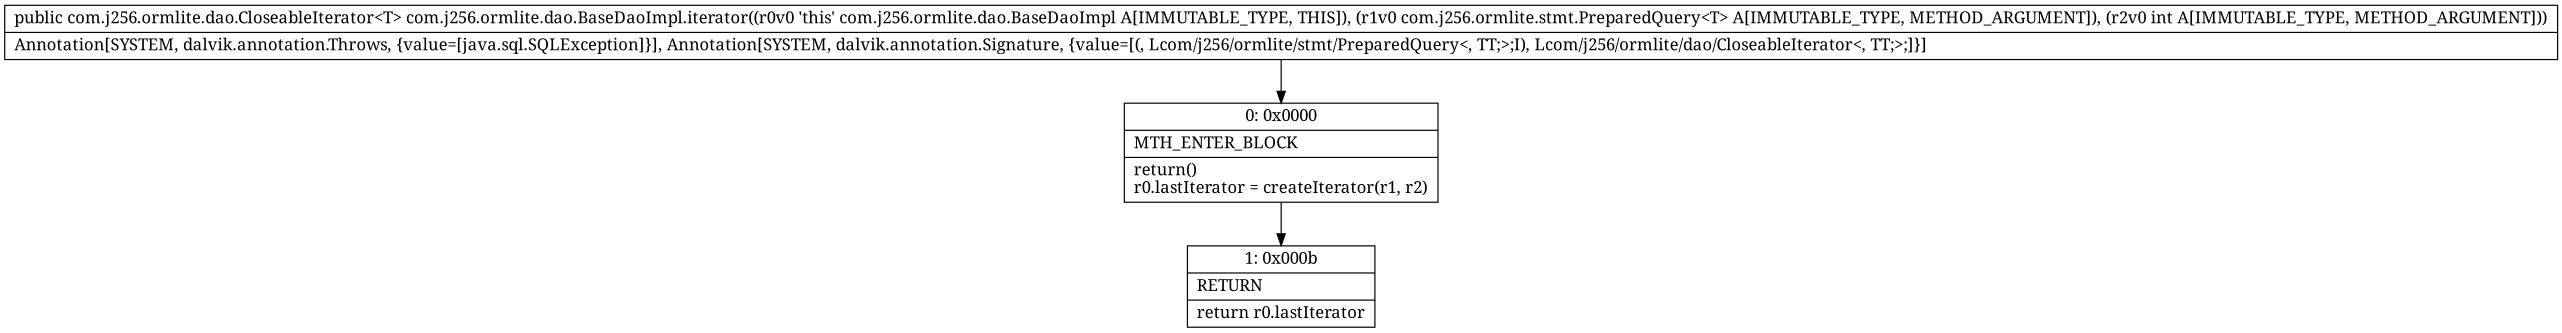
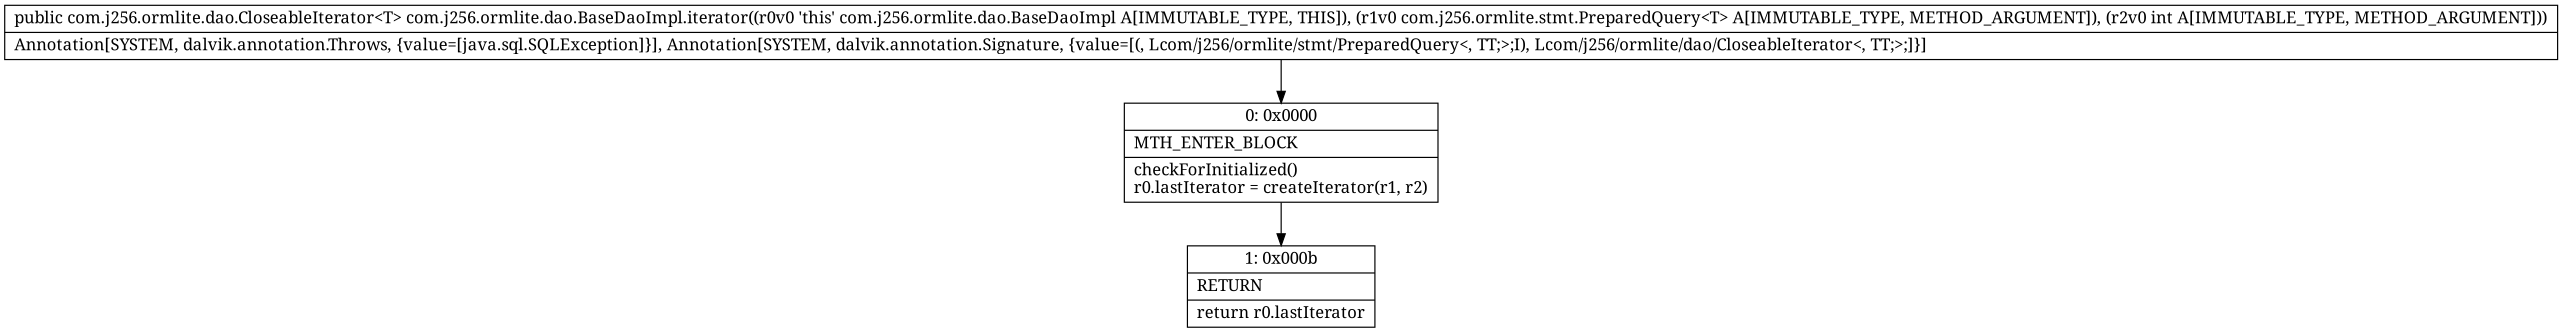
node "0: 0x0000": text "return()" -> "checkForInitialized()"
